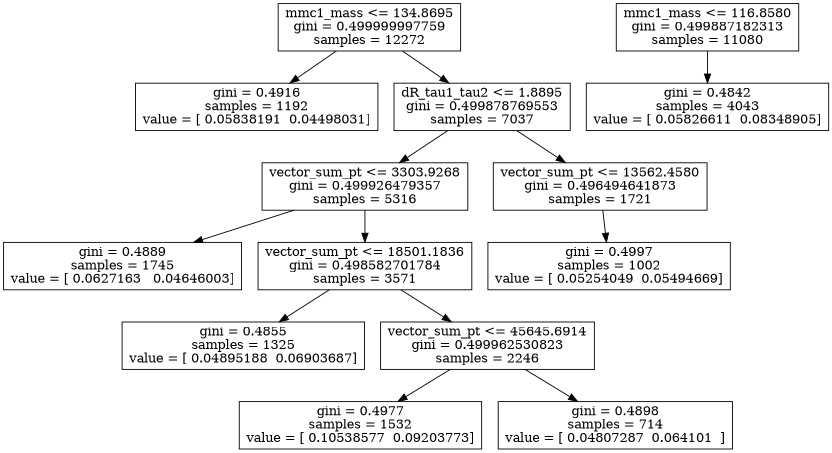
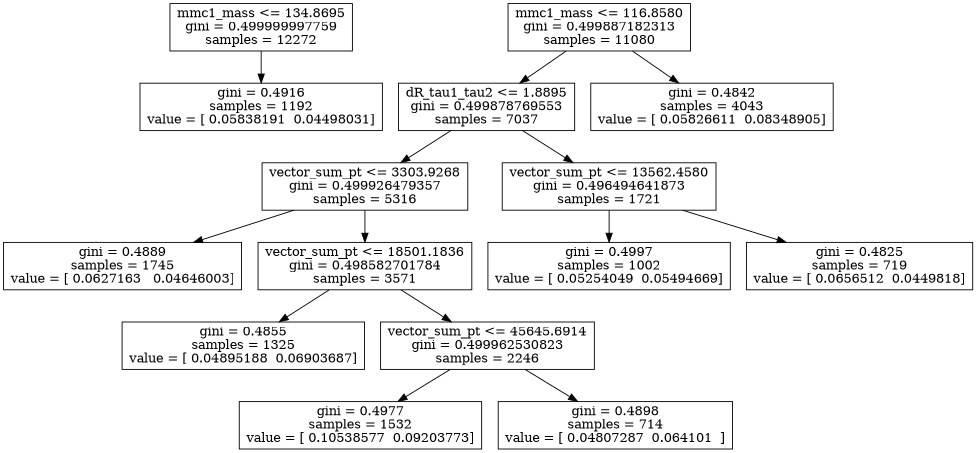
edge "mmc1_mass <= 134.8695 gini = 0.499999997759 samples = 12272" -> "dR_tau1_tau2 <= 1.8895 gini = 0.499878769553 samples = 7037": now "mmc1_mass <= 116.8580 gini = 0.499887182313 samples = 11080" -> "dR_tau1_tau2 <= 1.8895 gini = 0.499878769553 samples = 7037"
node "gini = 0.4825 samples = 719 value = [ 0.0656512  0.0449818]": added
